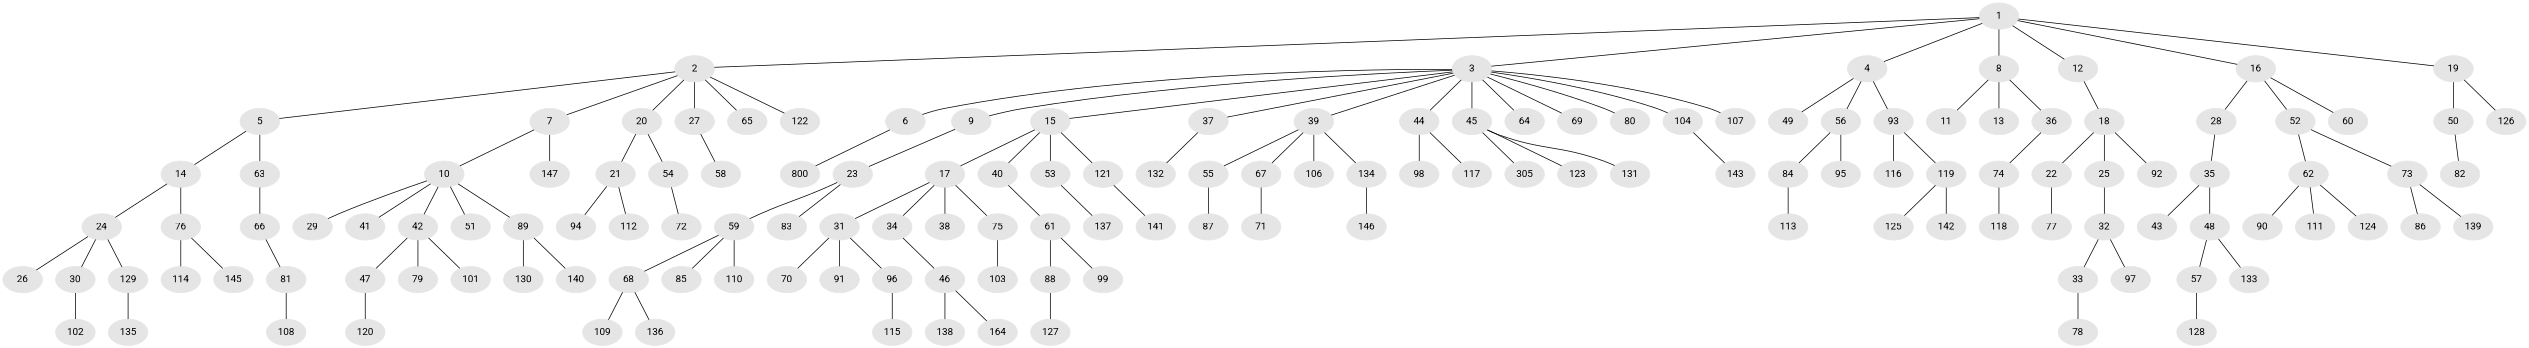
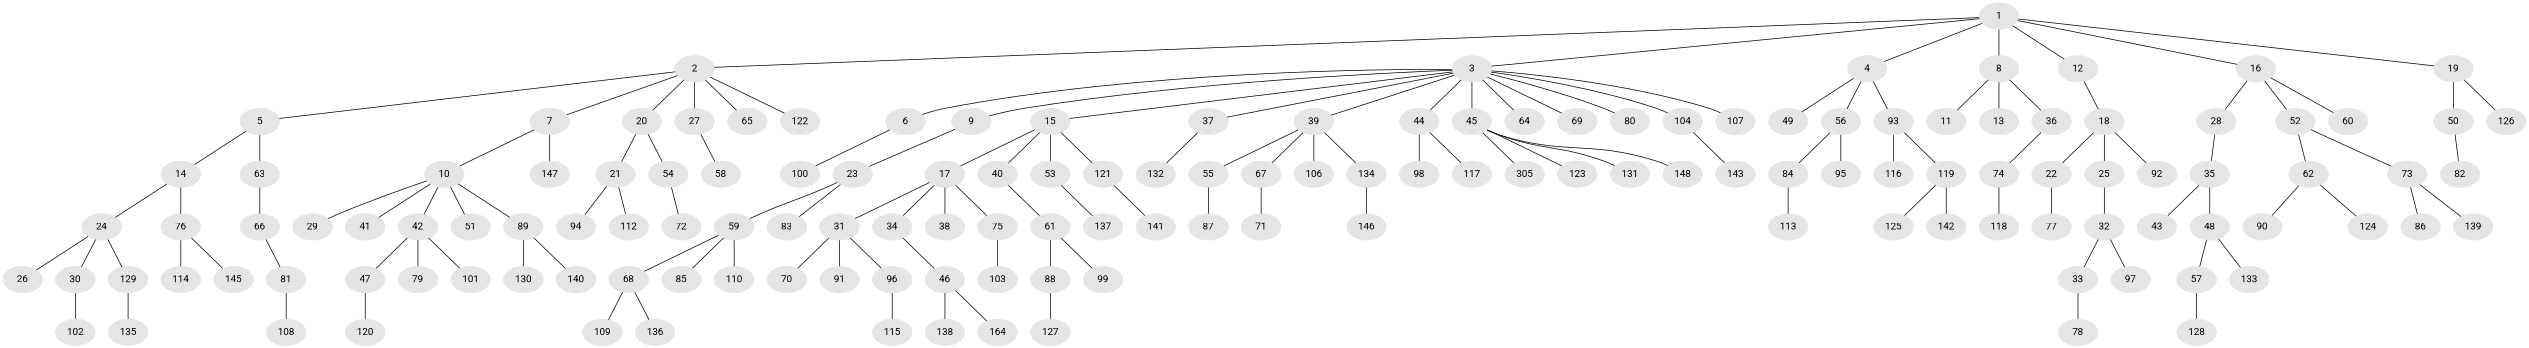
node "800": label "800" -> "100"
node "148": added
node "111": removed
